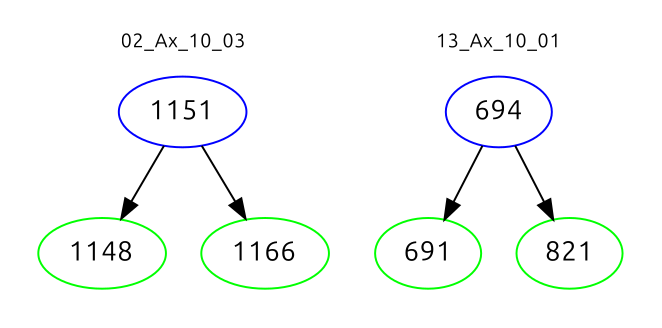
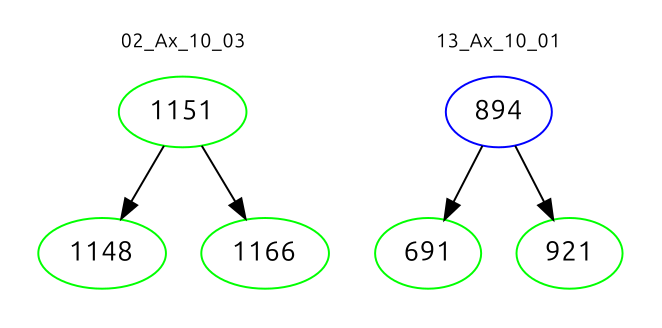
node "1151": color blue -> green
node "694": label "694" -> "894"
node "821": label "821" -> "921"
